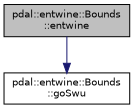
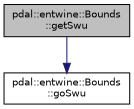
node "pdal::entwine::Bounds ::entwine": label "pdal::entwine::Bounds ::entwine" -> "pdal::entwine::Bounds ::getSwu"
